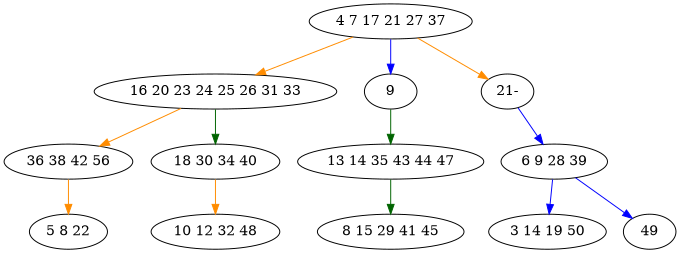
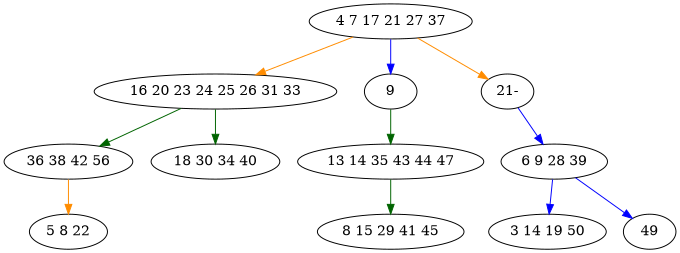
edge "16 20 23 24 25 26 31 33" -> "36 38 42 56": color darkorange -> darkgreen
node "10 12 32 48": removed
